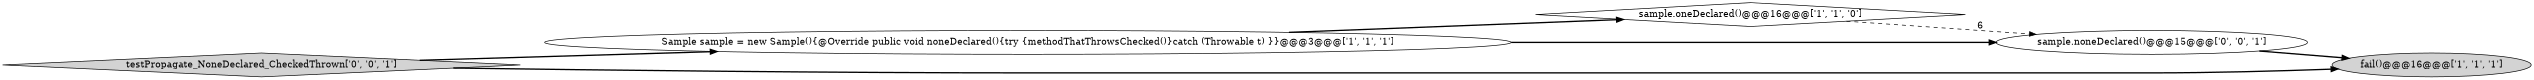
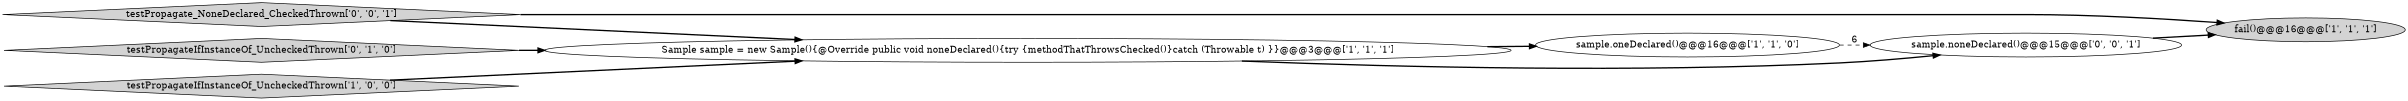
node "sample.oneDeclared()@@@16@@@['1', '1', '0']": shape diamond -> ellipse
node "testPropagateIfInstanceOf_UncheckedThrown['0', '1', '0']": added
node "testPropagateIfInstanceOf_UncheckedThrown['1', '0', '0']": added
